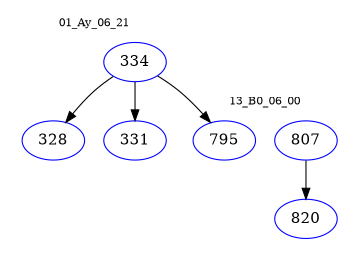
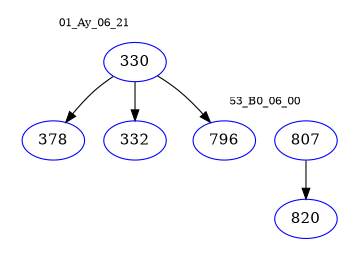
node "334": label "334" -> "330"
cluster "13_B0_06_00": label "13_B0_06_00" -> "53_B0_06_00"
node "328": label "328" -> "378"
node "331": label "331" -> "332"
node "795": label "795" -> "796"
